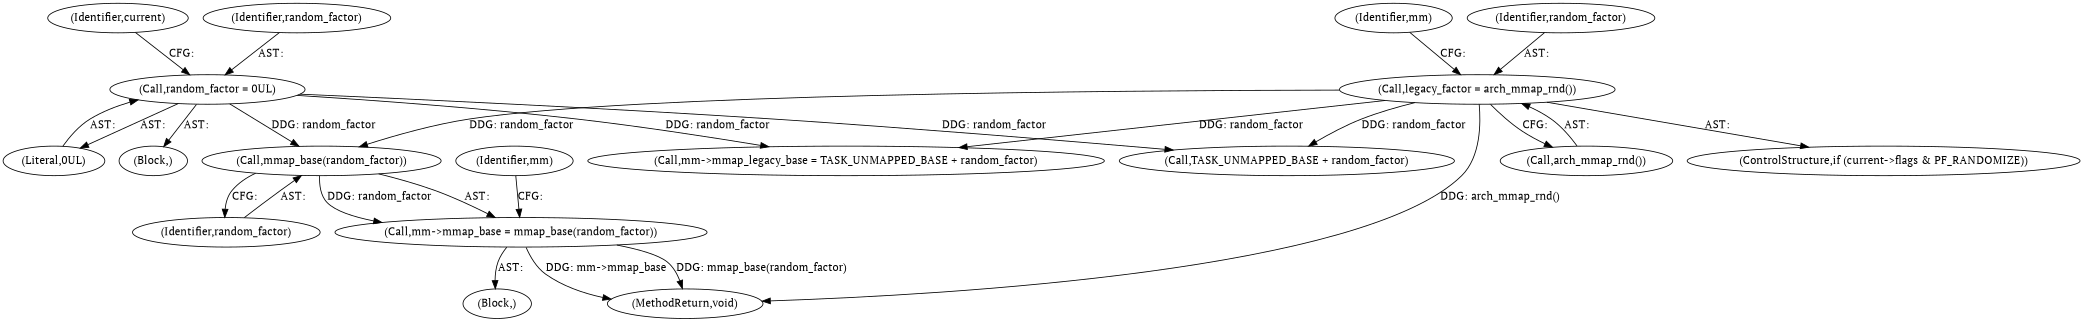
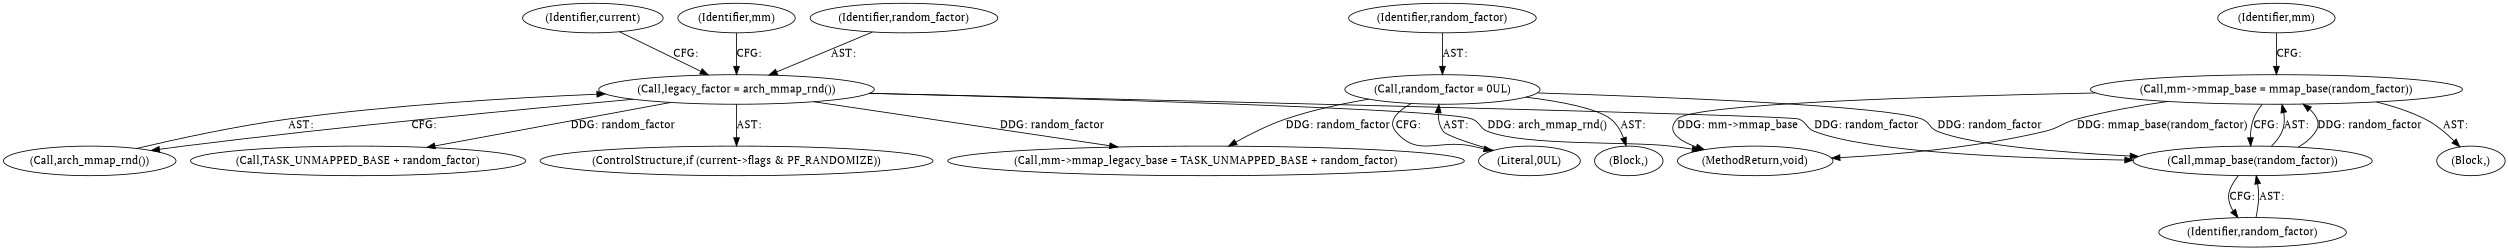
edge "(Identifier,current)" -> "(Call,random_factor = 0UL)": now "(Identifier,current)" -> "(Call,legacy_factor = arch_mmap_rnd())"
edge "(Call,random_factor = 0UL)" -> "(Call,TASK_UNMAPPED_BASE + random_factor)": removed, label "DDG: random_factor"
edge "(Call,mm->mmap_base = mmap_base(random_factor))" -> "(Call,mmap_base(random_factor))": added, label "CFG:"
edge "(Call,random_factor = 0UL)" -> "(Literal,0UL)": label "AST: " -> "CFG: "
